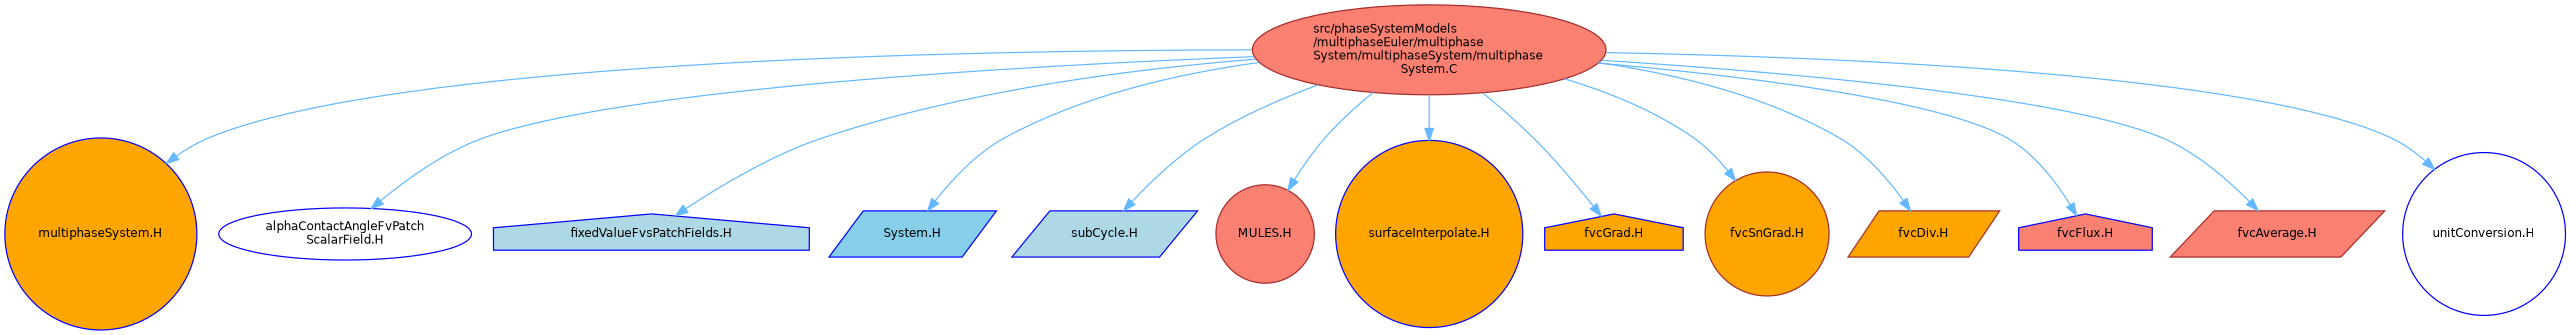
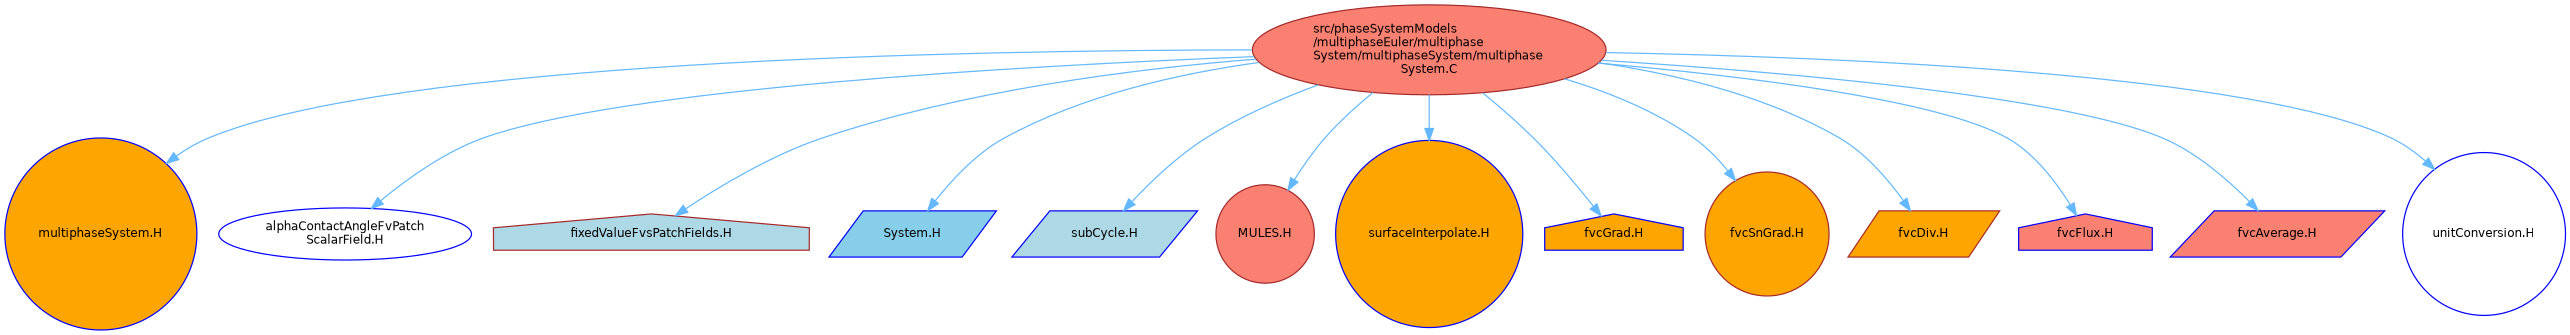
node "fixedValueFvsPatchFields.H": color blue -> brown
node "fvcAverage.H": color brown -> blue
